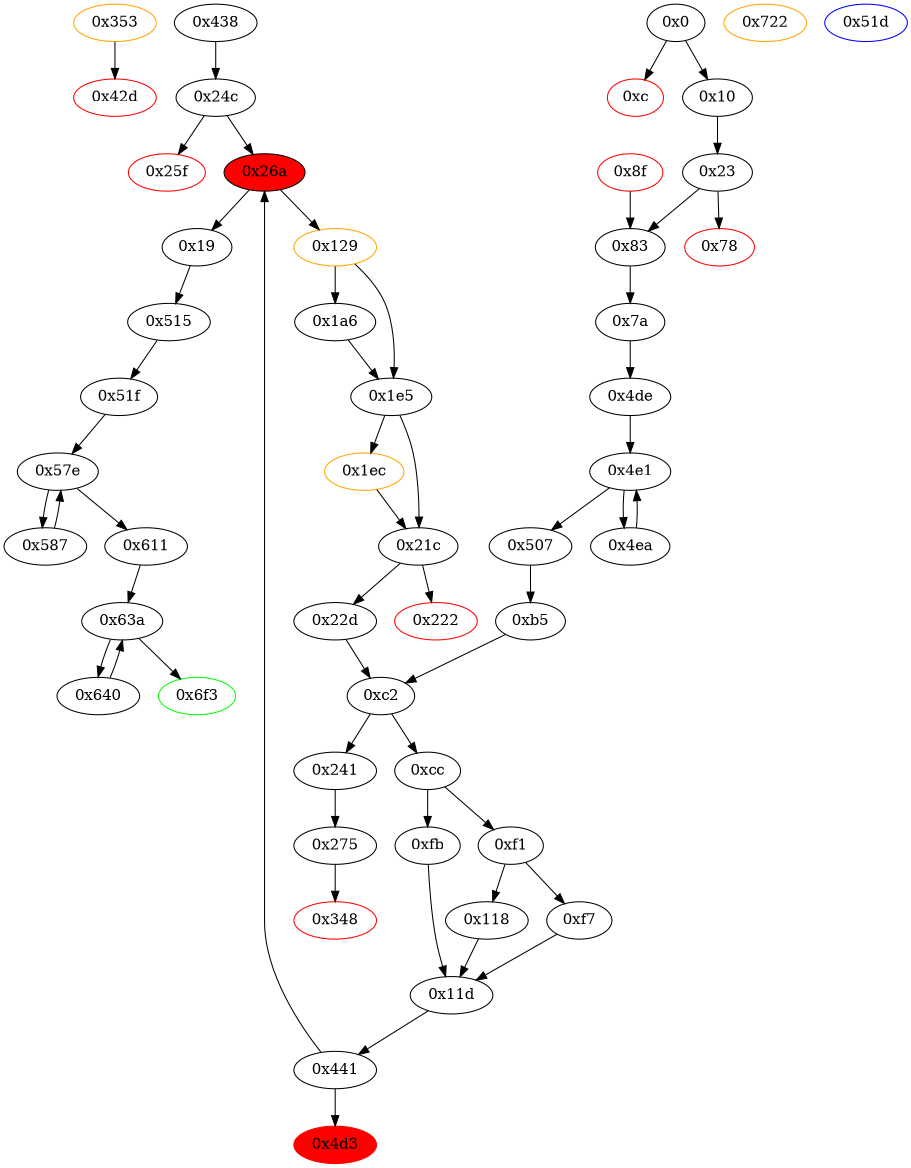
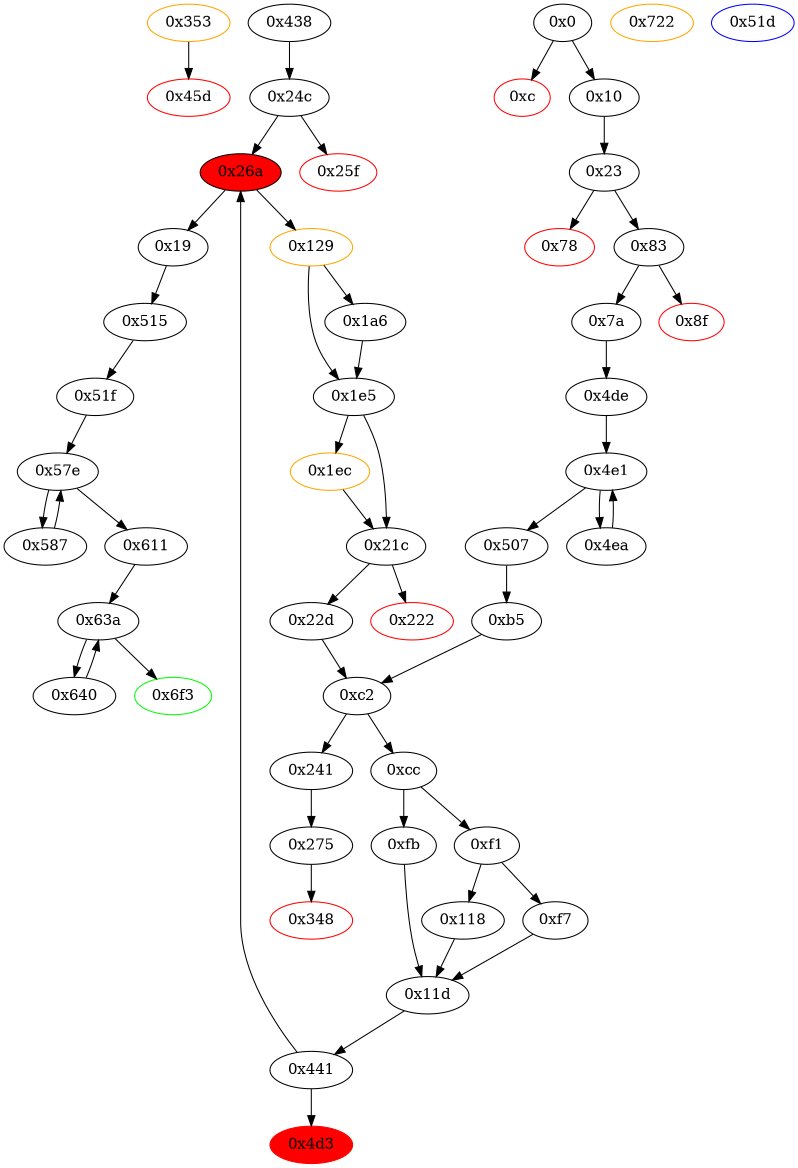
node "0x42d": label "0x42d" -> "0x45d"
edge "0x8f" -> "0x83": reversed
